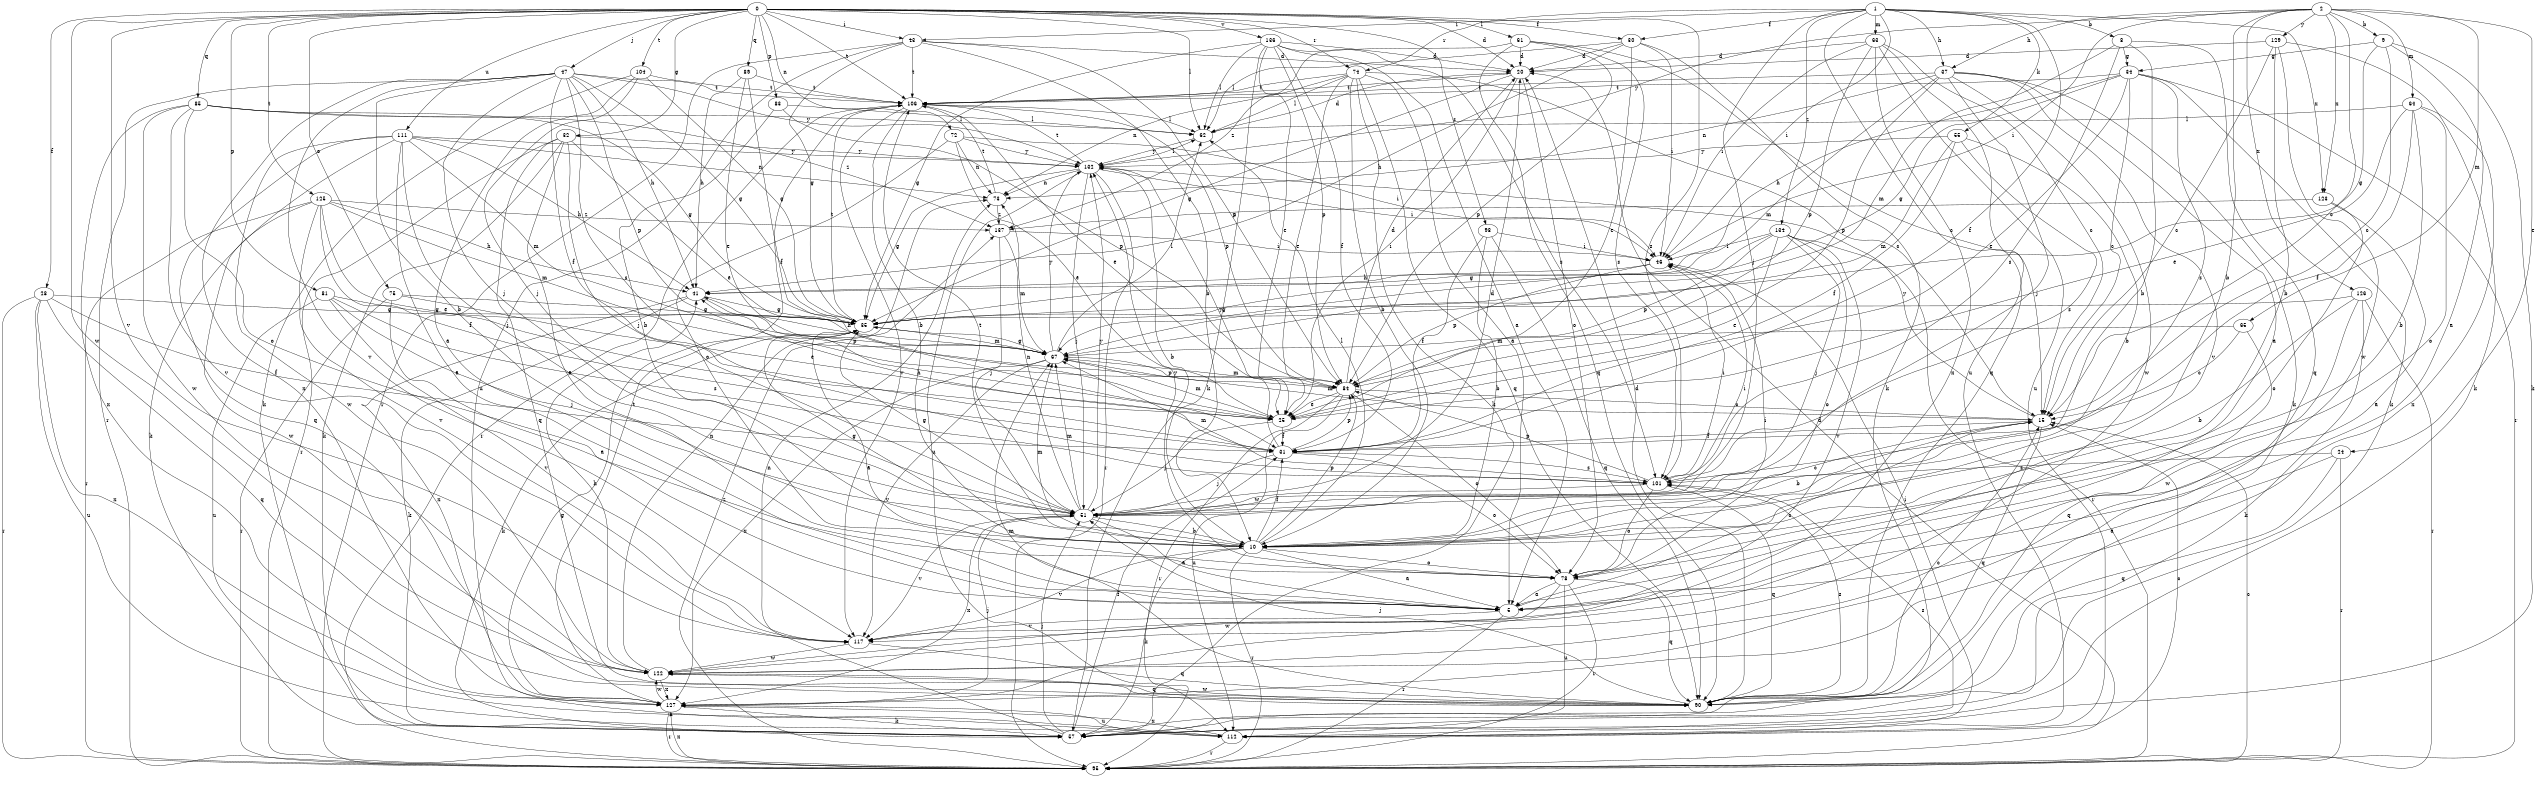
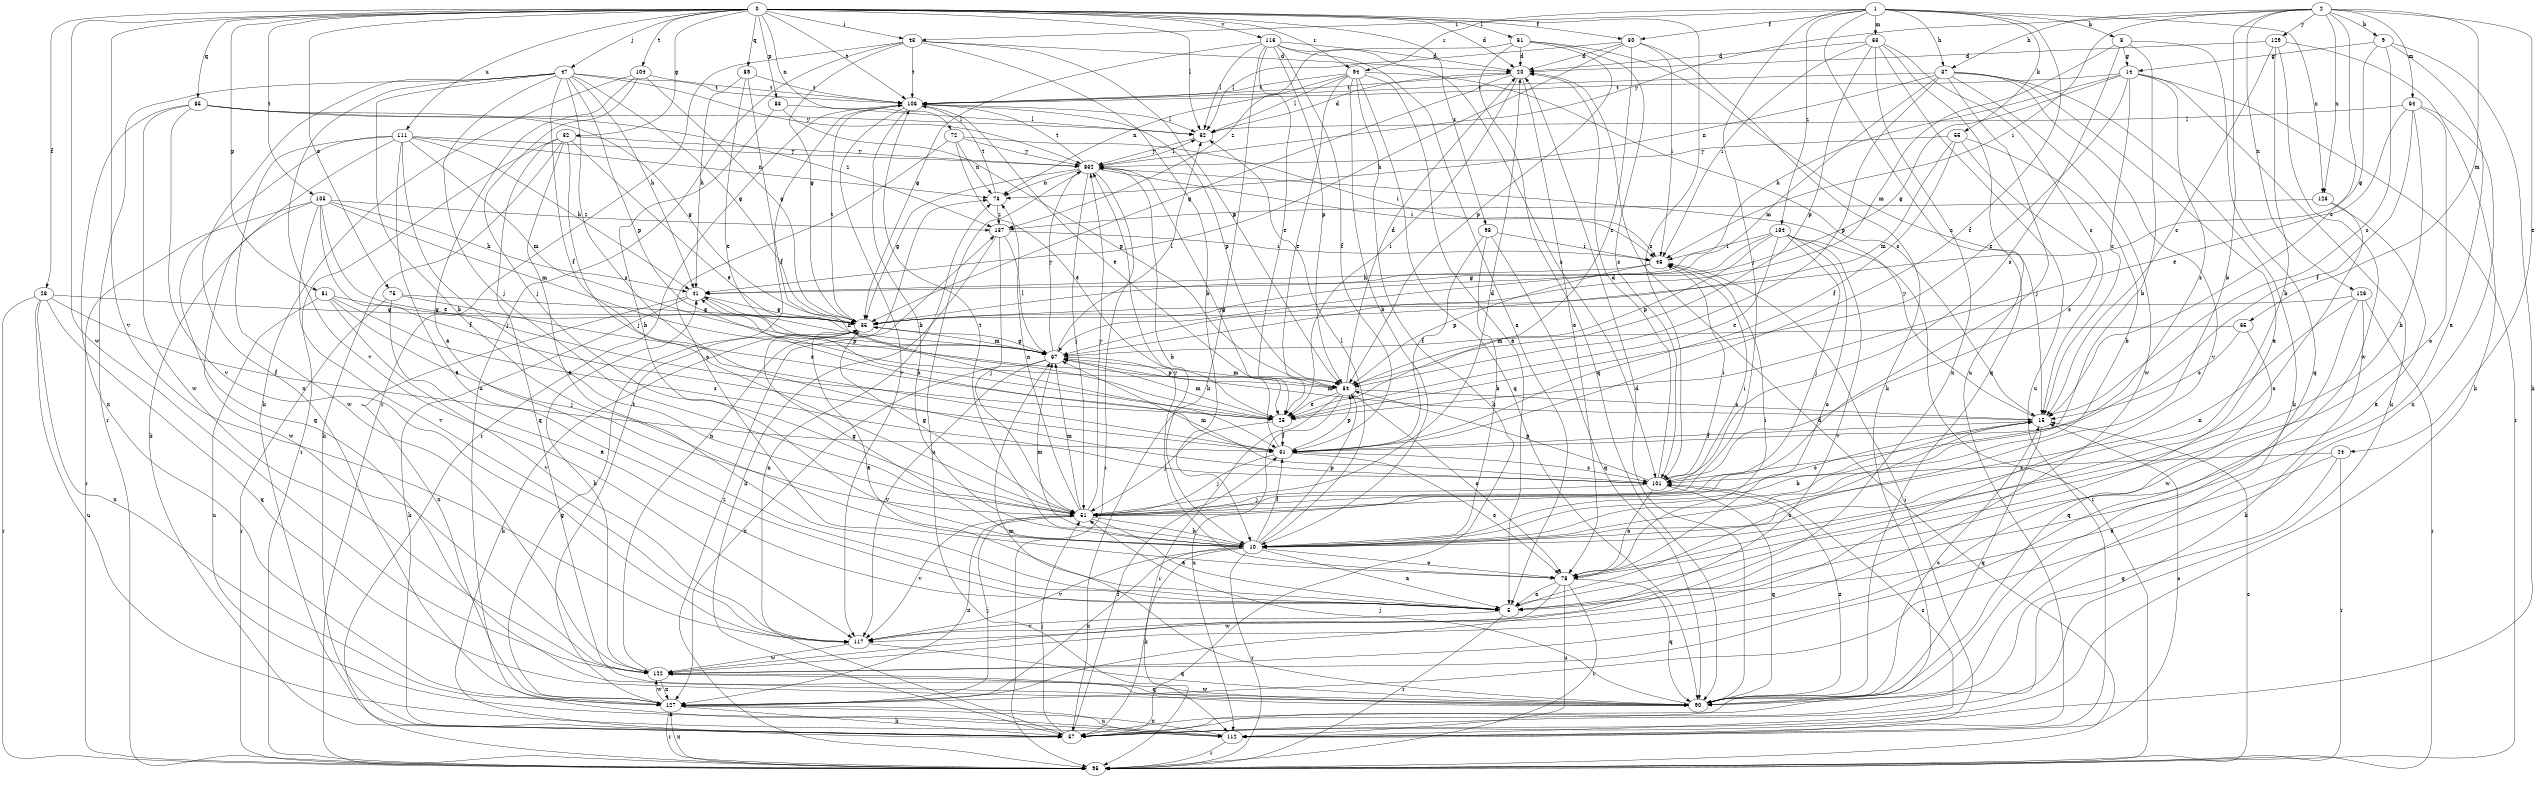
node "136": label "136" -> "116"
node "74": label "74" -> "94"
node "34": label "34" -> "14"
edge "1" -> "46": removed, label "i"
node "132": label "132" -> "832"
node "125": label "125" -> "105"
edge "101" -> "20": added, label "d"
edge "137" -> "67": label "m" -> "l"
edge "126" -> "10": label "b" -> "n"
edge "85" -> "78": removed, label "o"
edge "101" -> "51": label "w" -> "j"
edge "137" -> "57": added, label "k"
edge "10" -> "127": added, label "x"
